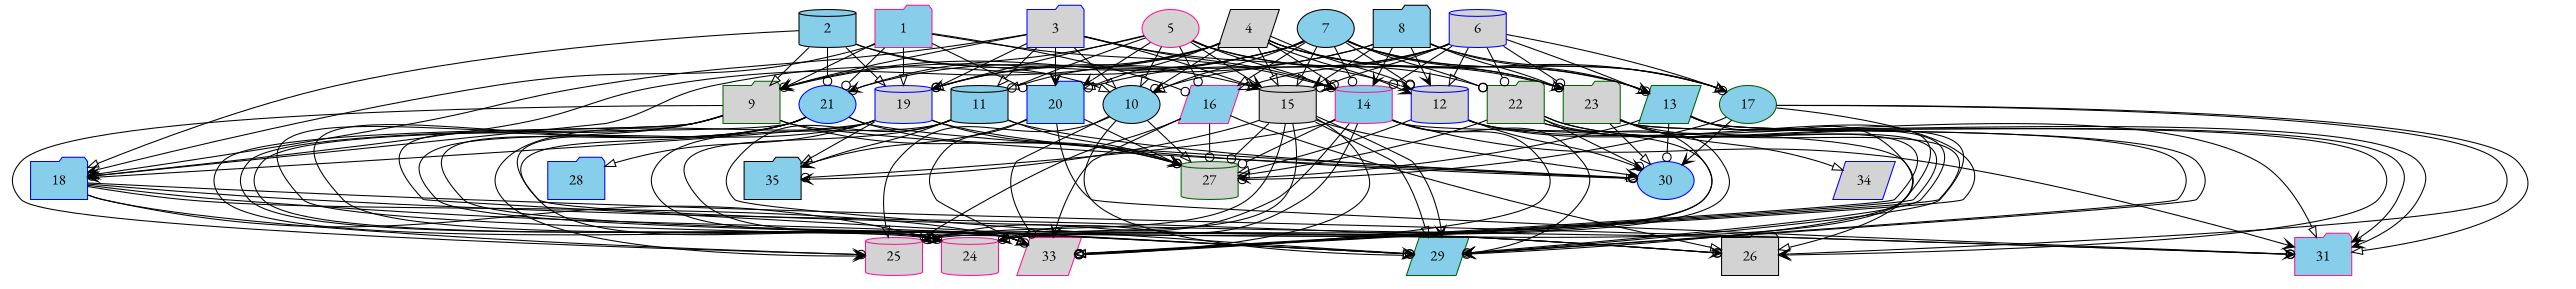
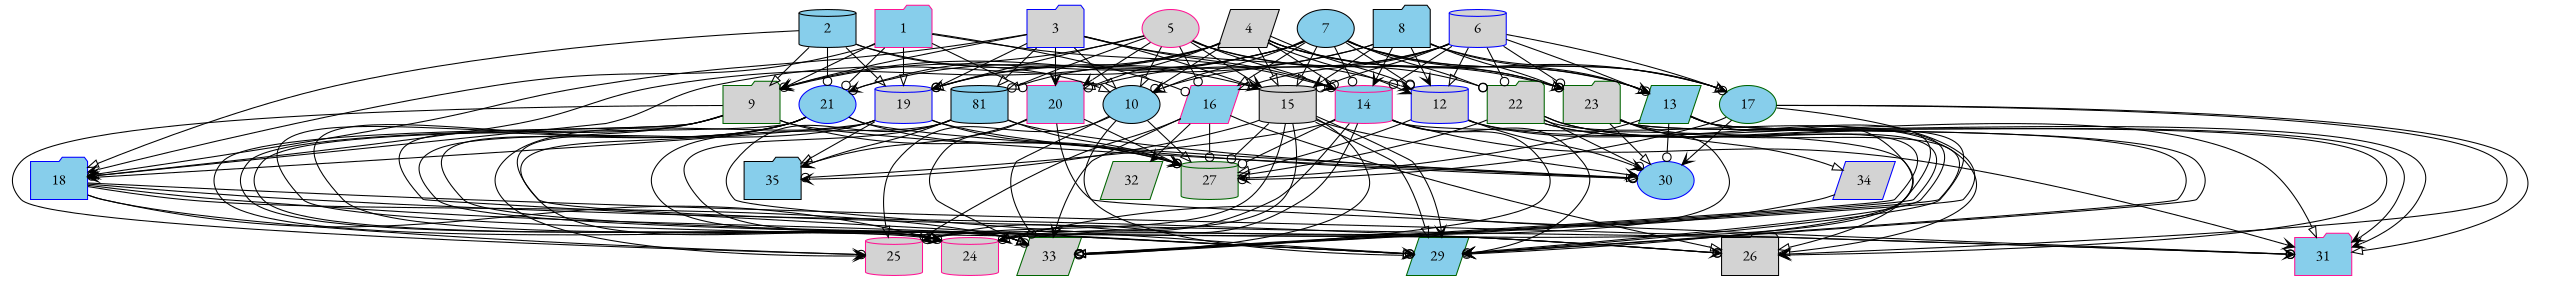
node "11": label "11" -> "81"
node "20": color blue -> deeppink
node "28": removed
node "32": added
edge "12" -> "24": now "34" -> "24"
edge "22" -> "25": now "22" -> "26"
node "33": color deeppink -> darkgreen
